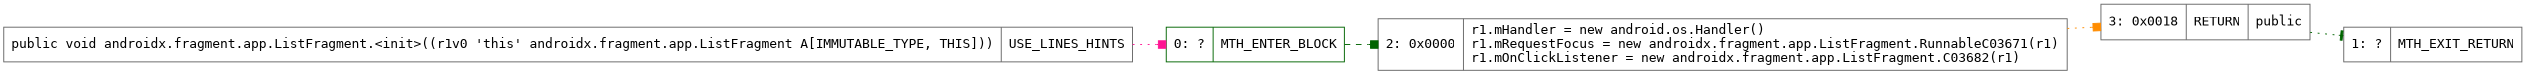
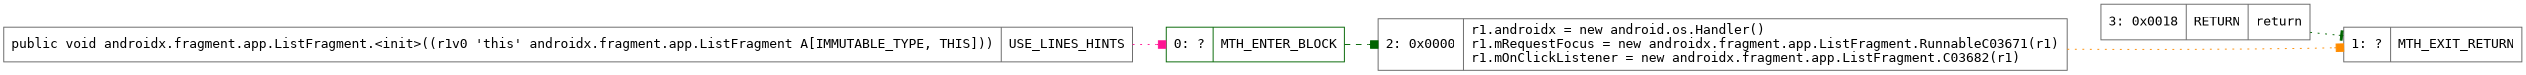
node "3: 0x0018": text "public" -> "return"
edge "2: 0x0000" -> "3: 0x0018": now "2: 0x0000" -> "1: ?"
node "2: 0x0000": text "r1.mHandler = new android.os.Handler()" -> "r1.androidx = new android.os.Handler()"
